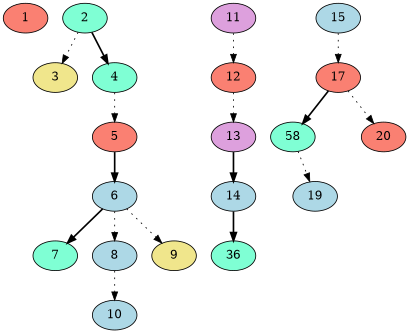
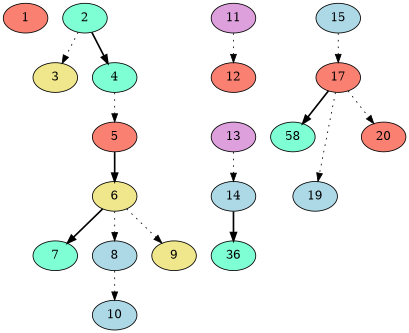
edge "12" -> "13": removed
edge "13" -> "14": style bold -> dotted
edge "58" -> "19": now "17" -> "19"
node "6": fillcolor lightblue -> khaki
